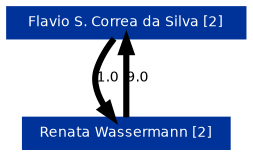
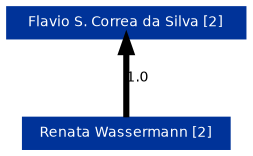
edge "Flavio S. Correa da Silva [2]" -> "Renata Wassermann [2]": removed, label "1.0"
edge "Renata Wassermann [2]" -> "Flavio S. Correa da Silva [2]": label "9.0" -> "1.0"
